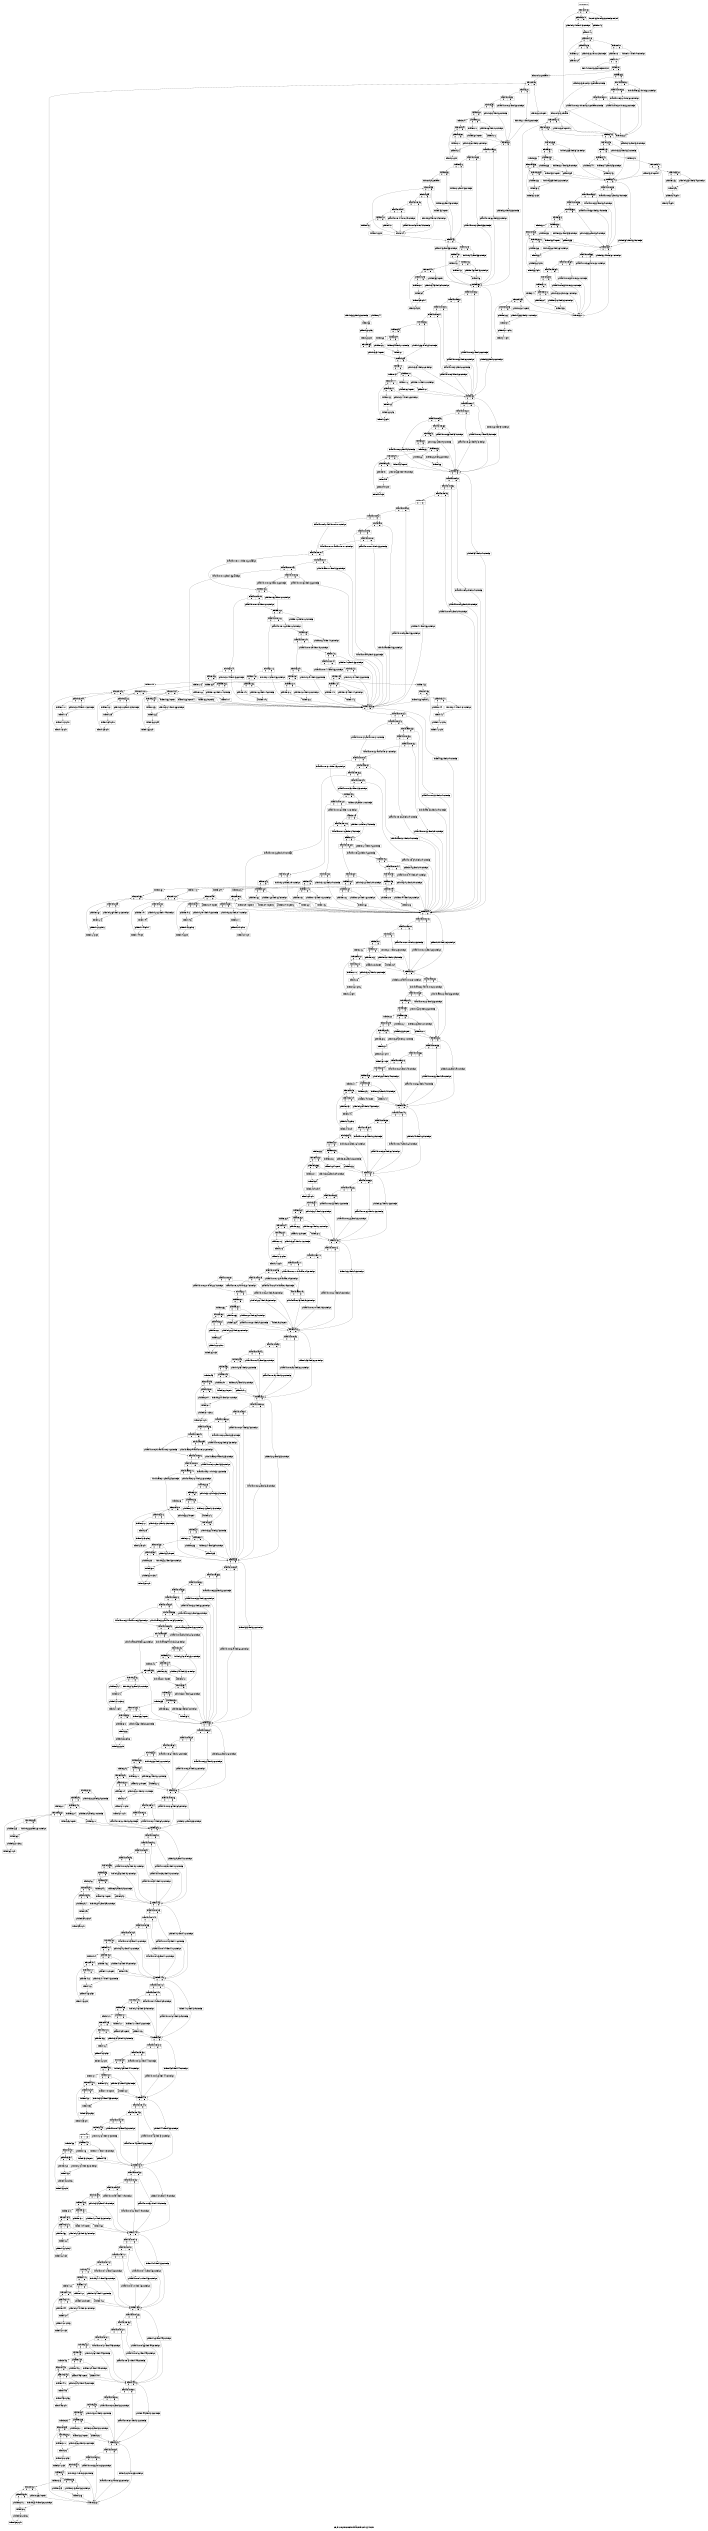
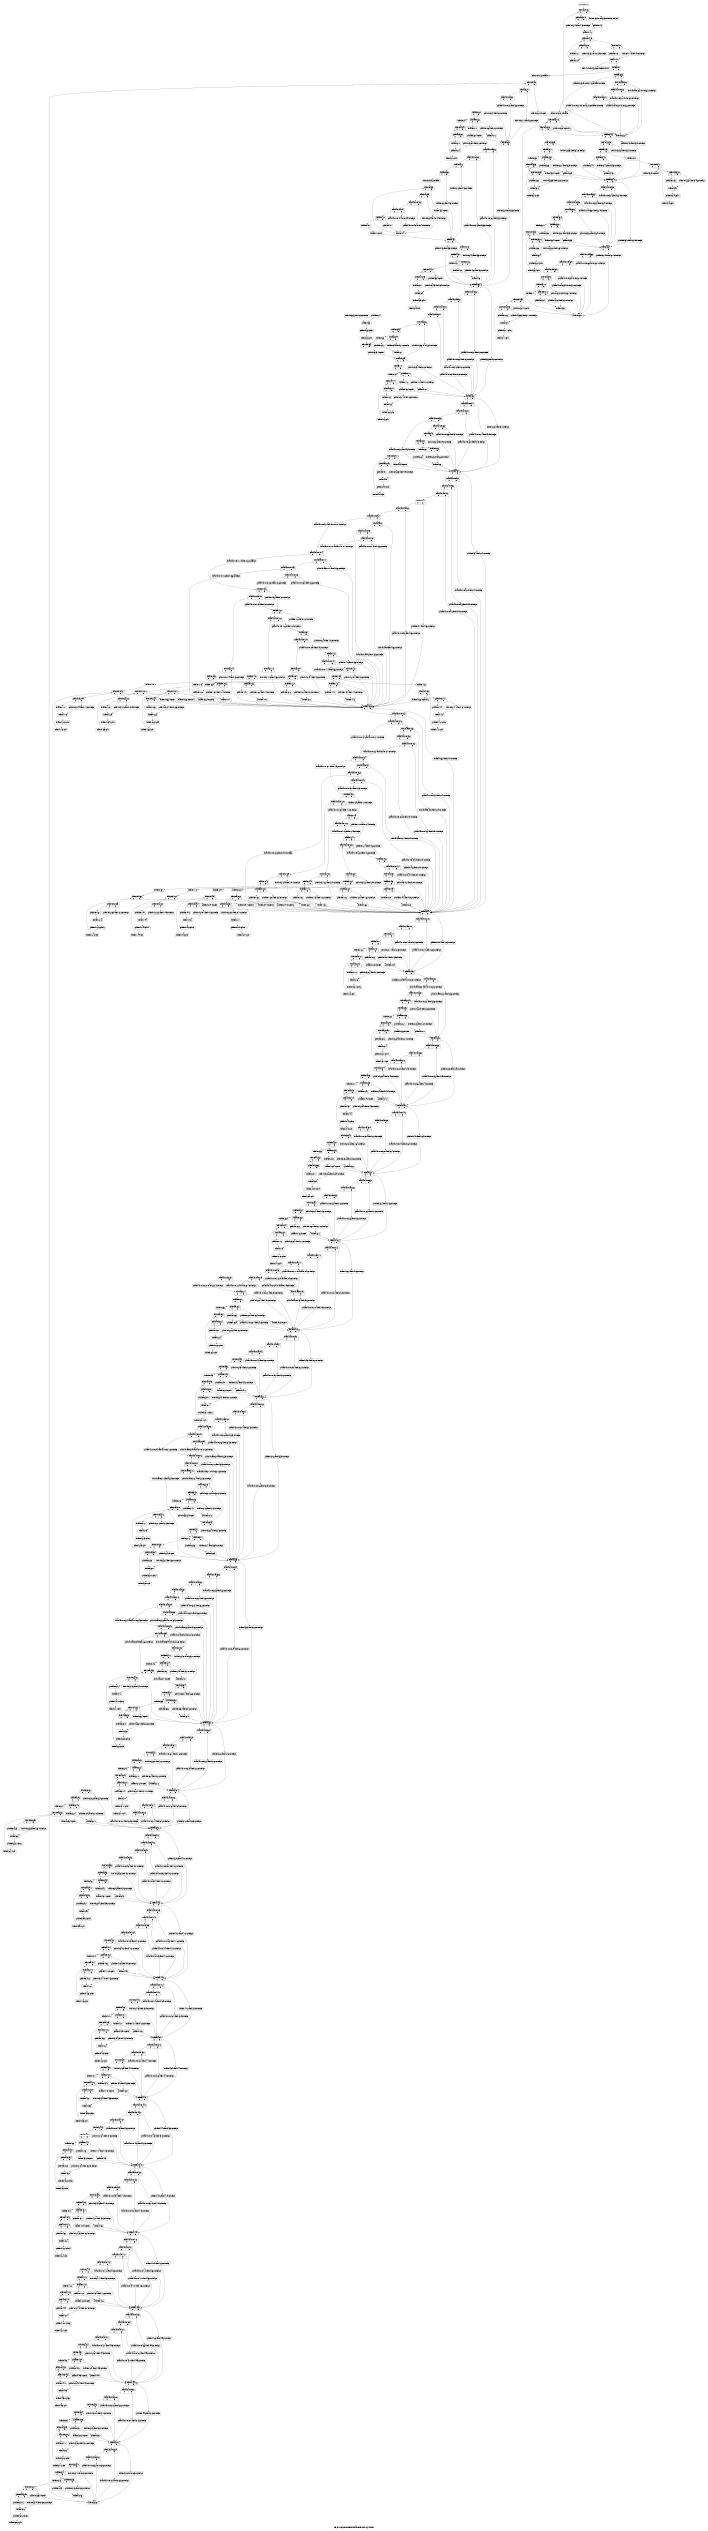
node "it_do.body.254": removed
